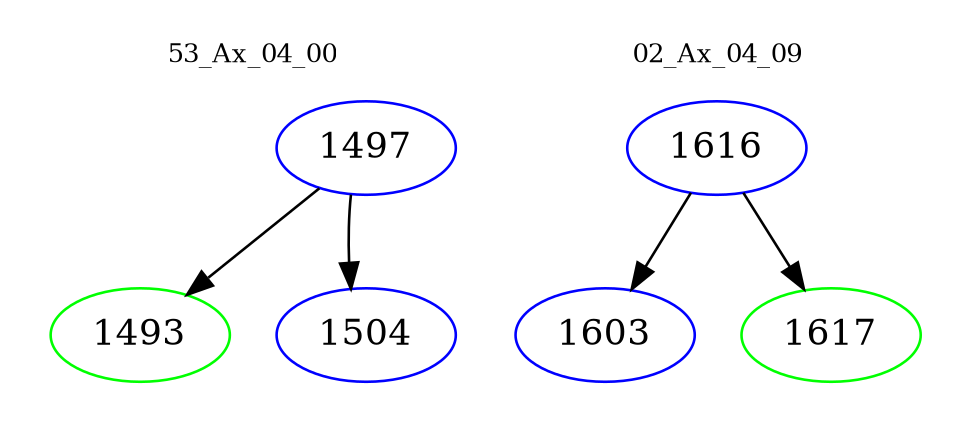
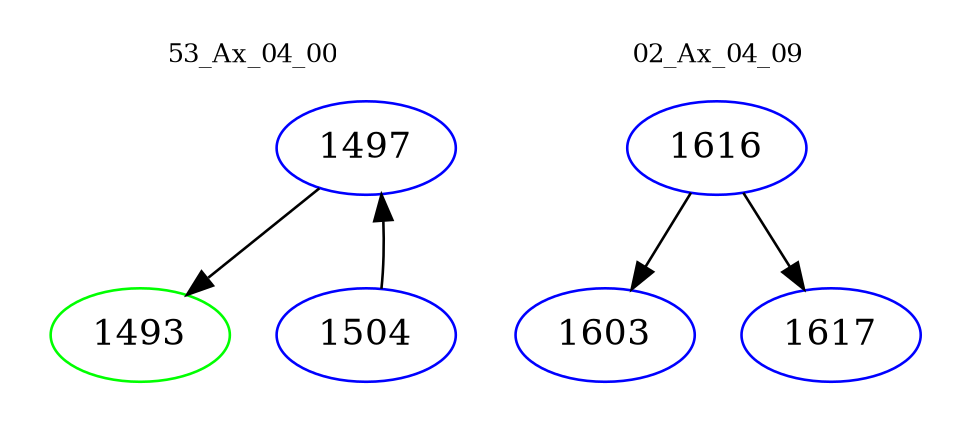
edge "1497" -> "1504": reversed
node "1617": color green -> blue
